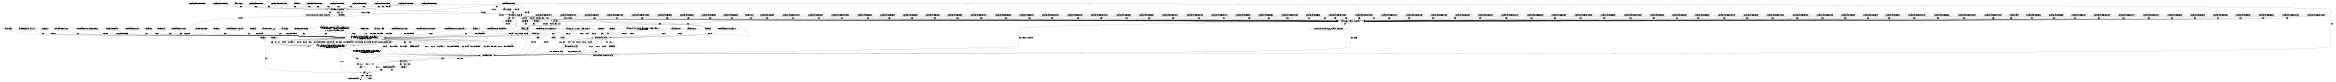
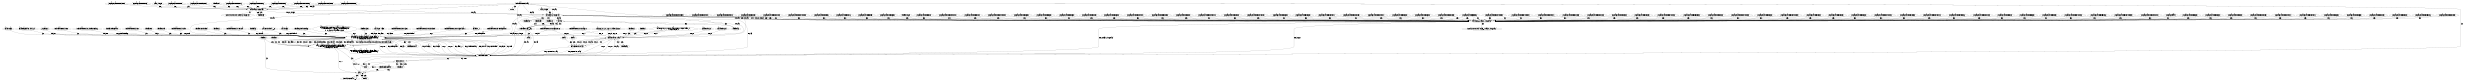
node "(Call,flip = !flip)": label "(Call,flip = !flip)" -> "(MethodReturn,flip = !flip)"
node "(ControlStructure,if (!mconvert(ms, m, flip)))": removed
